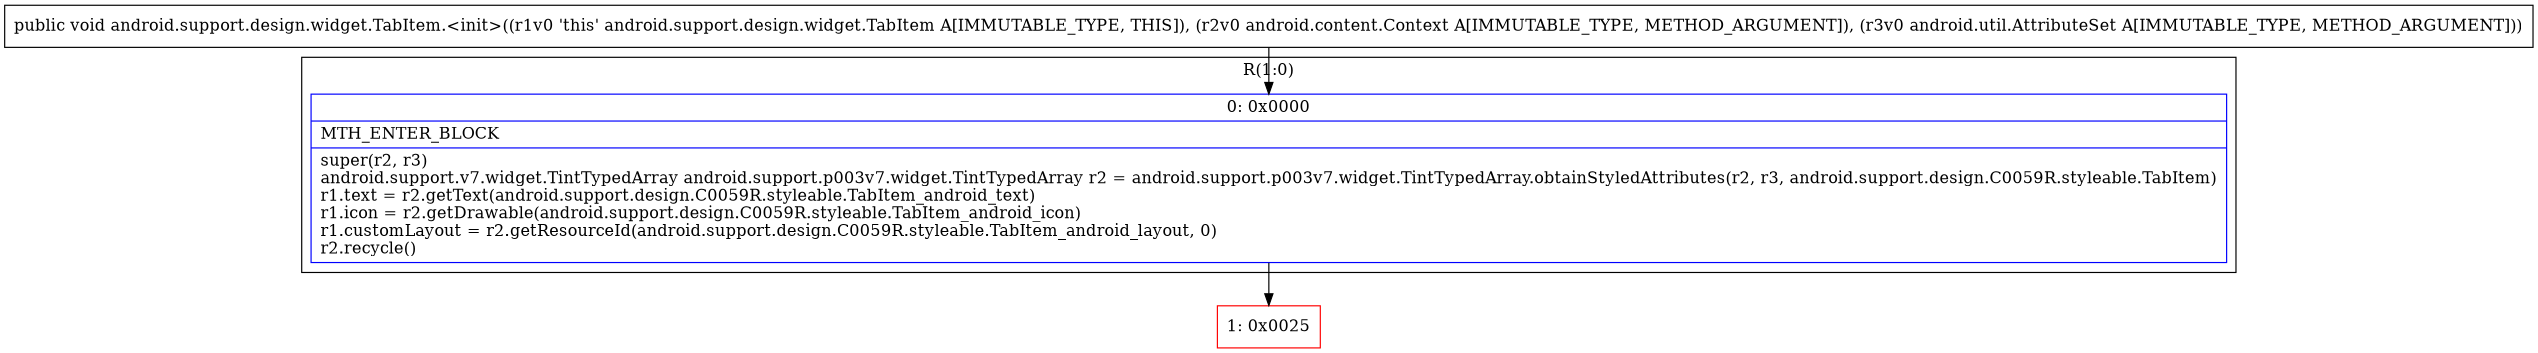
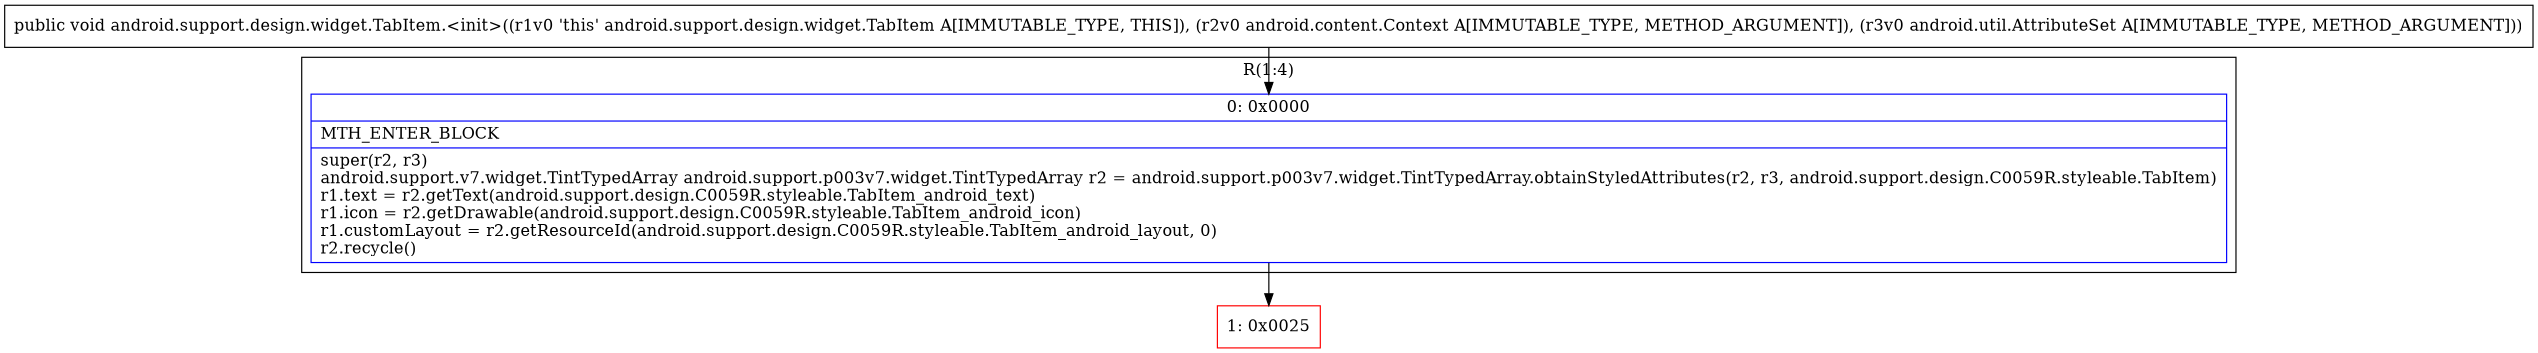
cluster "R(1:0)": label "R(1:0)" -> "R(1:4)"
